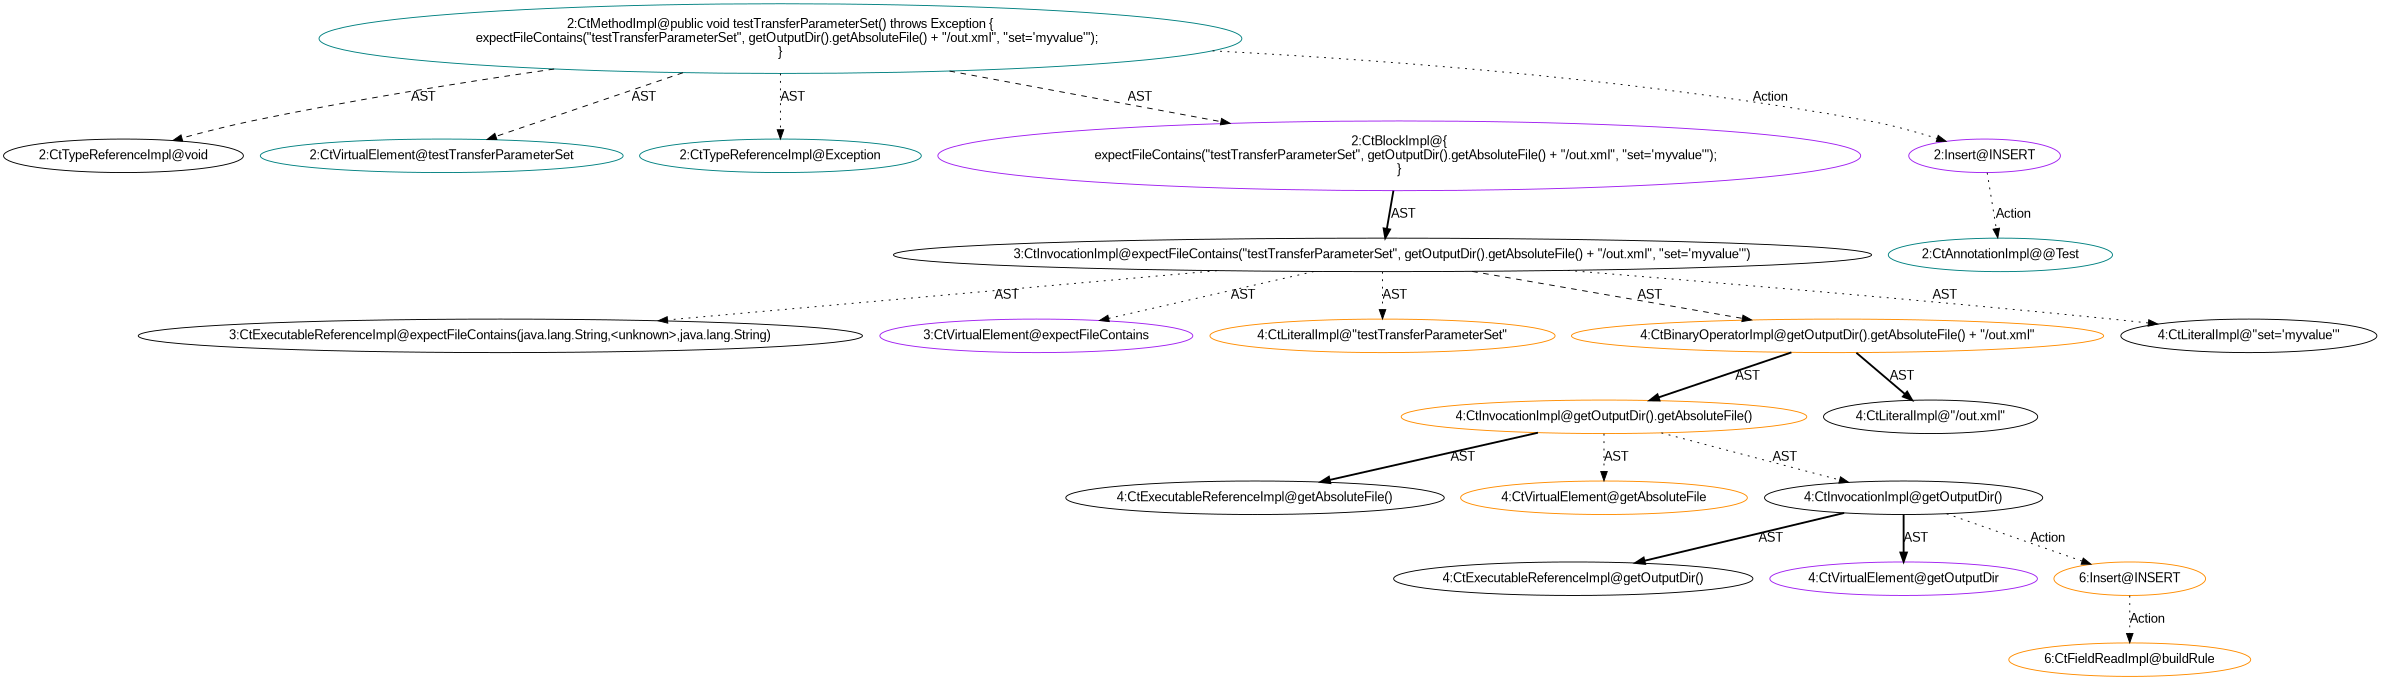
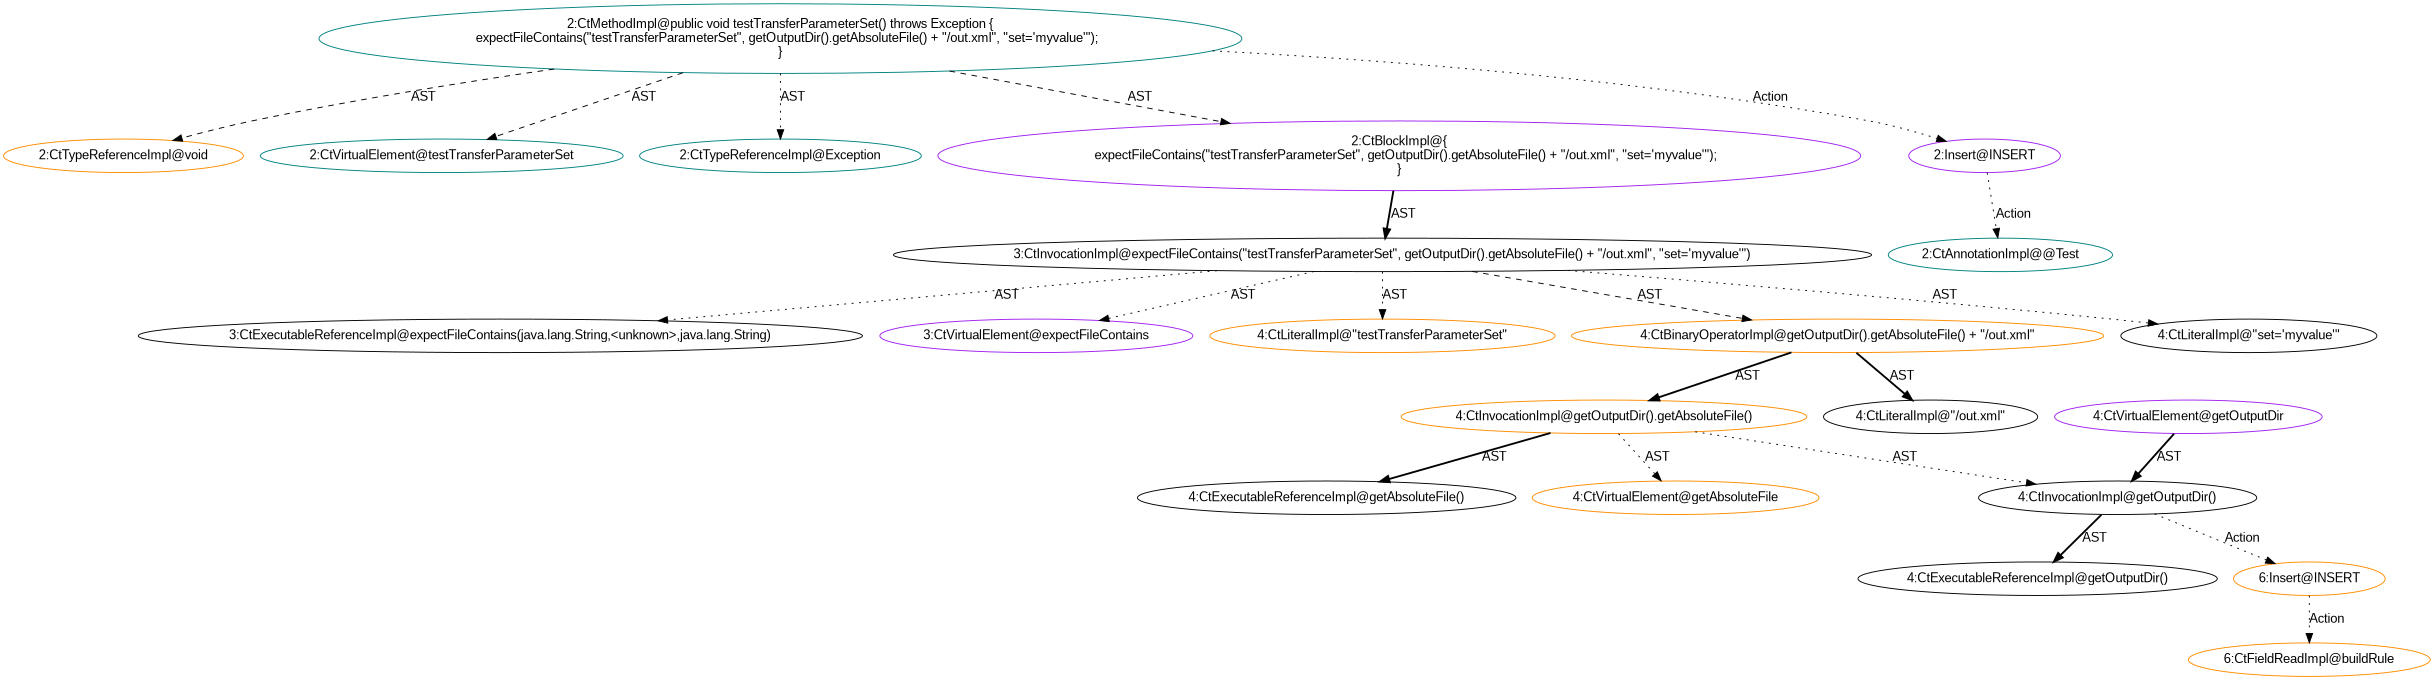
node "2:CtTypeReferenceImpl@void": color black -> darkorange
edge "4:CtInvocationImpl@getOutputDir()" -> "4:CtVirtualElement@getOutputDir": reversed
